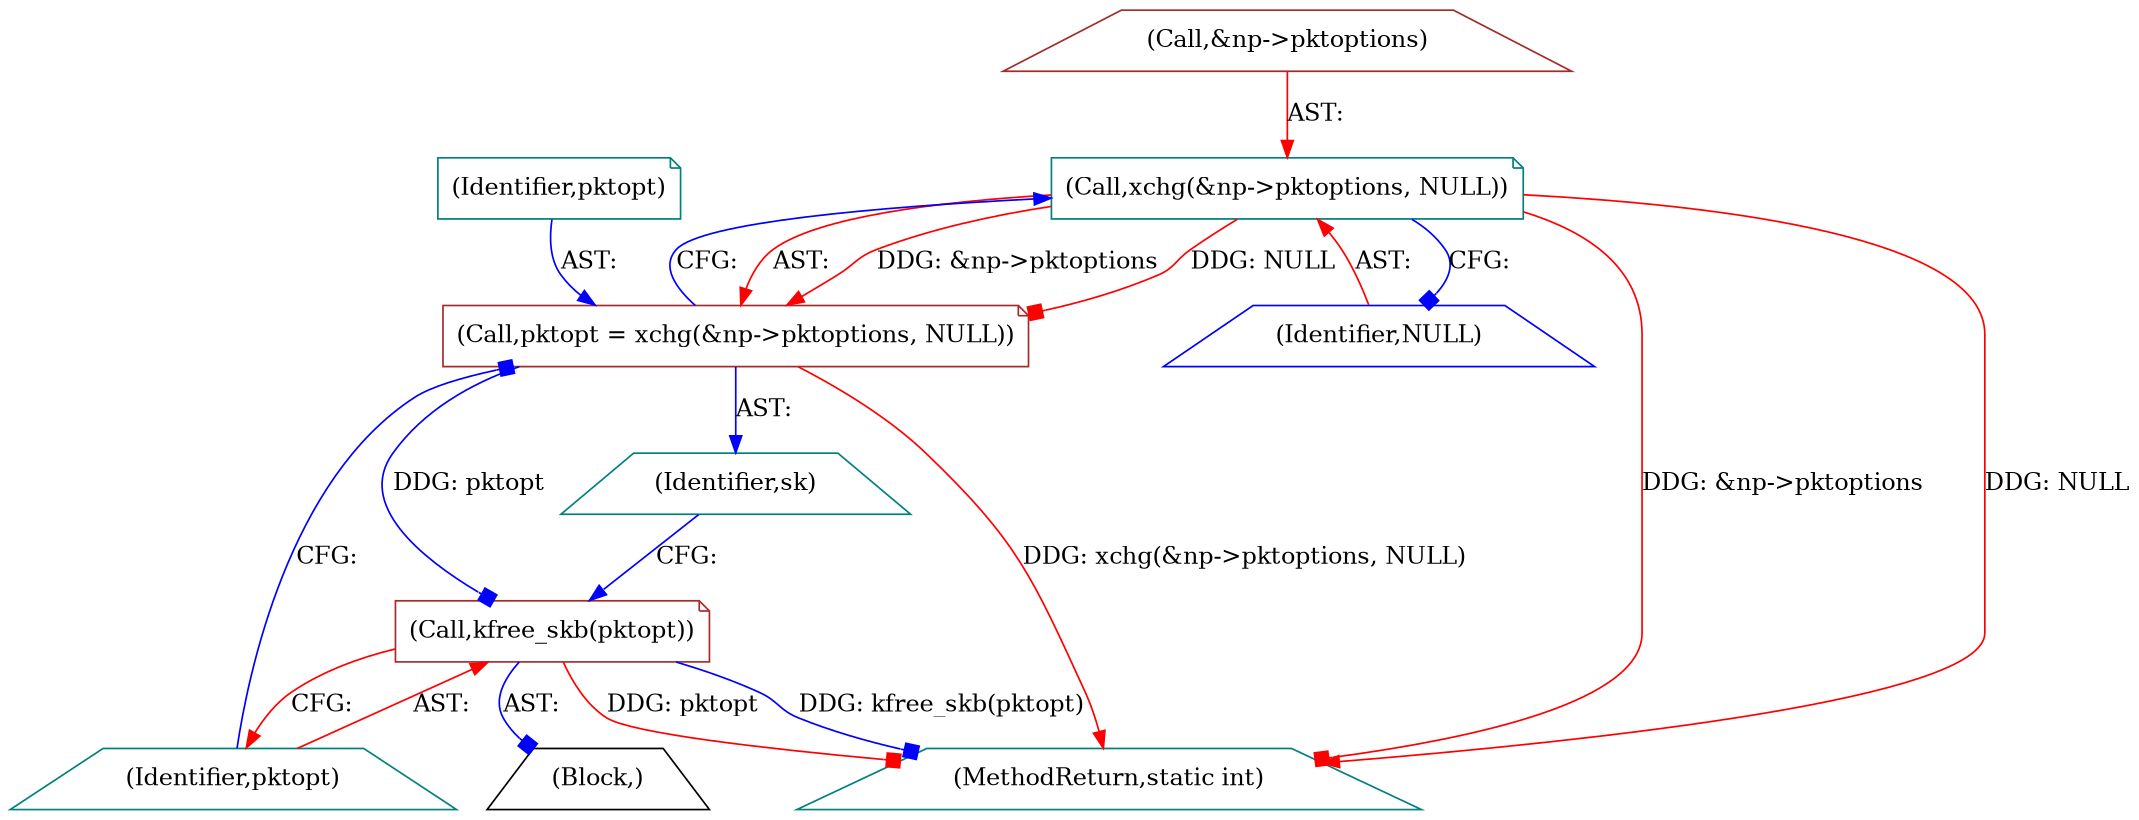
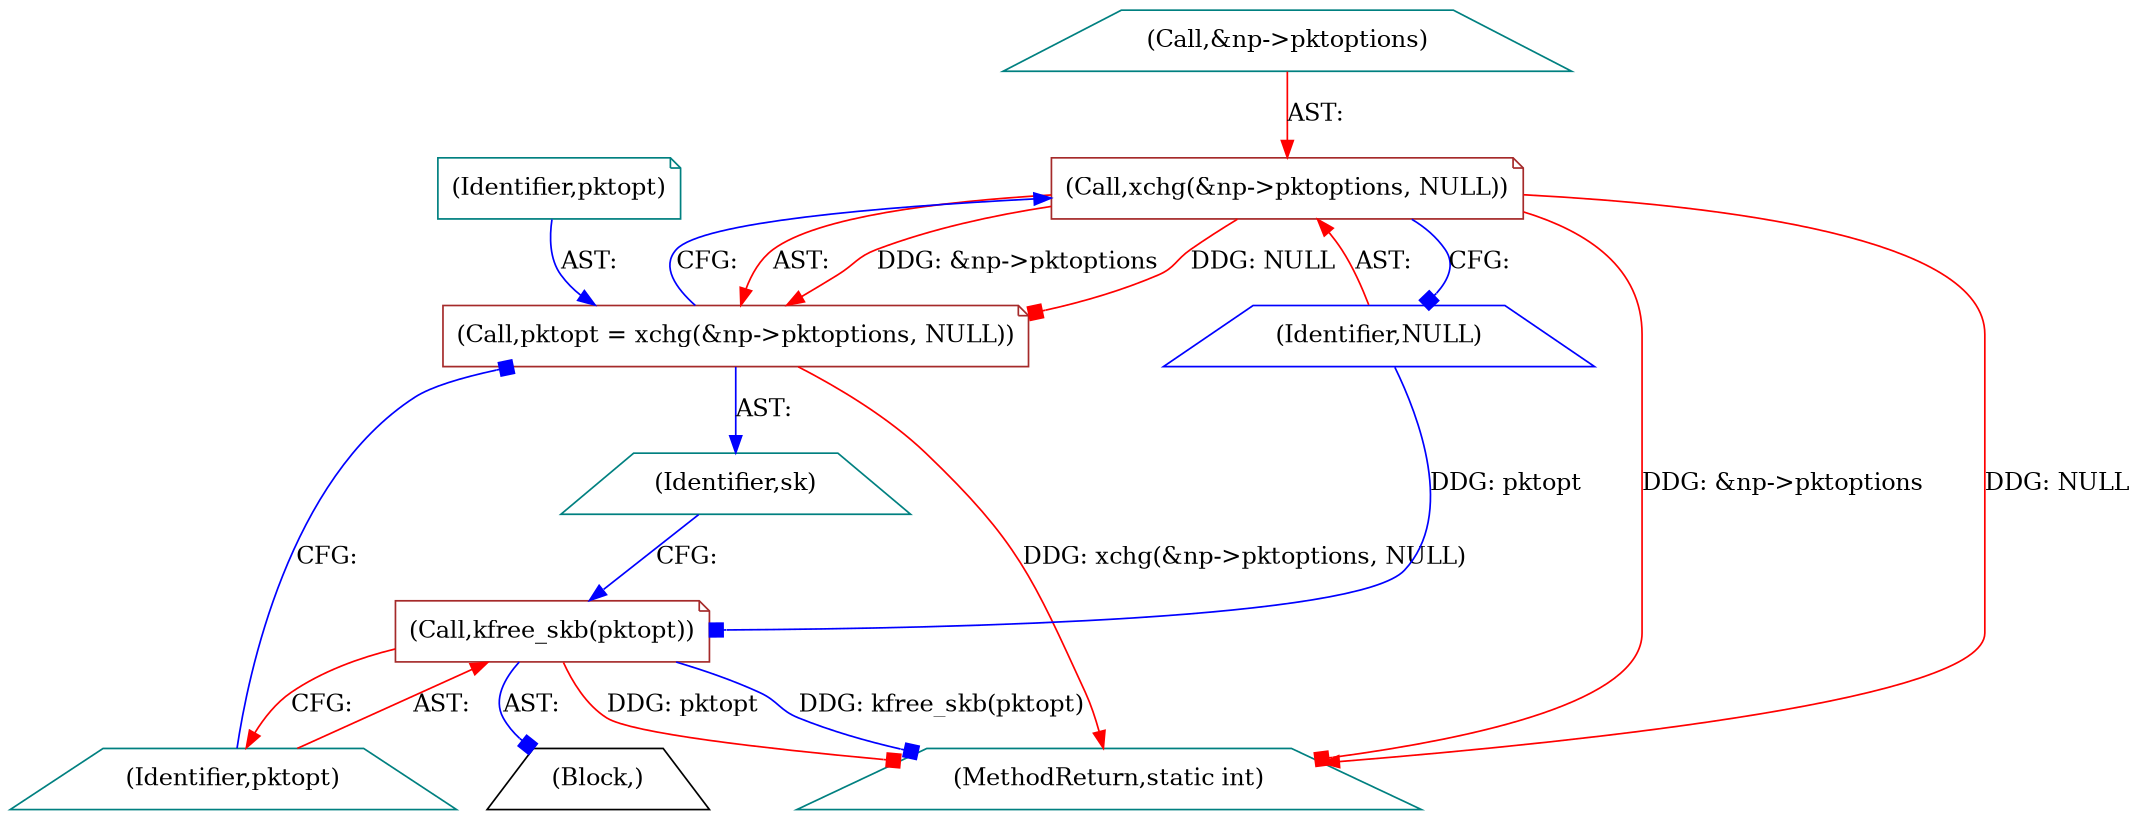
node "(Call,&np->pktoptions)": color brown -> teal
node "(Call,xchg(&np->pktoptions, NULL))": color teal -> brown
edge "(Call,pktopt = xchg(&np->pktoptions, NULL))" -> "(Call,kfree_skb(pktopt))": now "(Identifier,NULL)" -> "(Call,kfree_skb(pktopt))"
